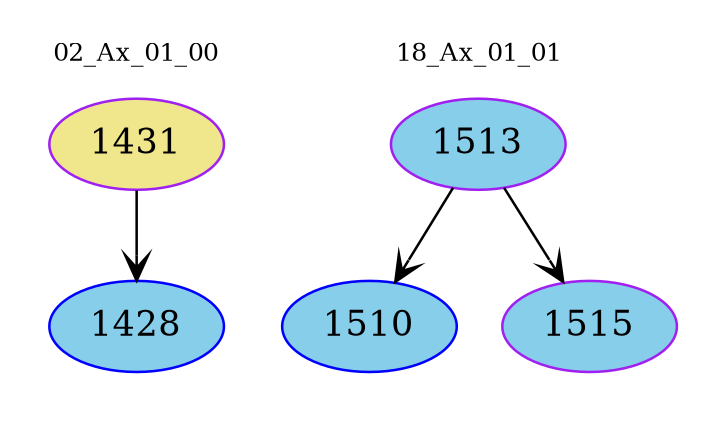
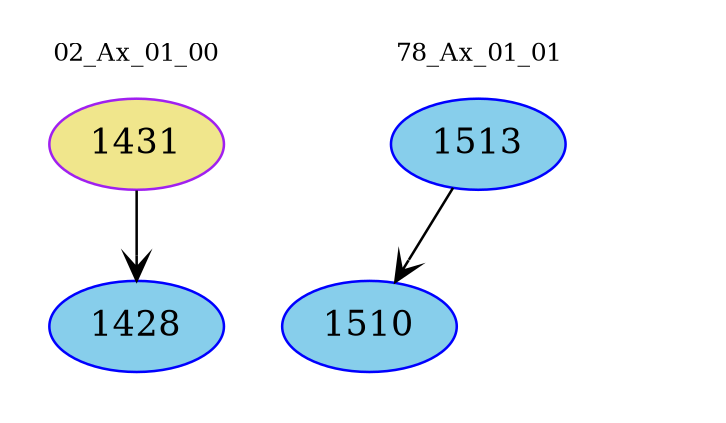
cluster "18_Ax_01_01": label "18_Ax_01_01" -> "78_Ax_01_01"
node "1513": color purple -> blue
node "1515": removed
